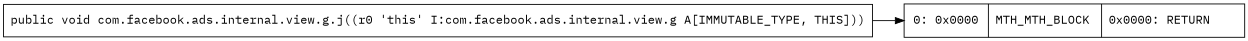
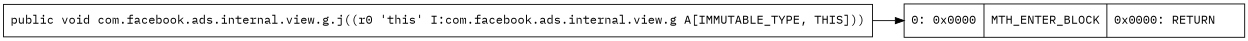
node "0: 0x0000": text "MTH_MTH_BLOCK" -> "MTH_ENTER_BLOCK"
